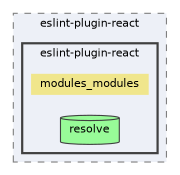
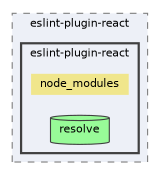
node "modules_modules": label "modules_modules" -> "node_modules"
